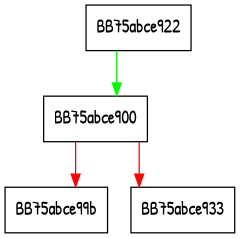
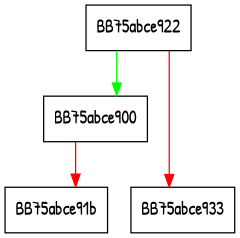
edge "BB75abce900" -> "BB75abce933": now "BB75abce922" -> "BB75abce933"
node "BB75abce99b": label "BB75abce99b" -> "BB75abce91b"
